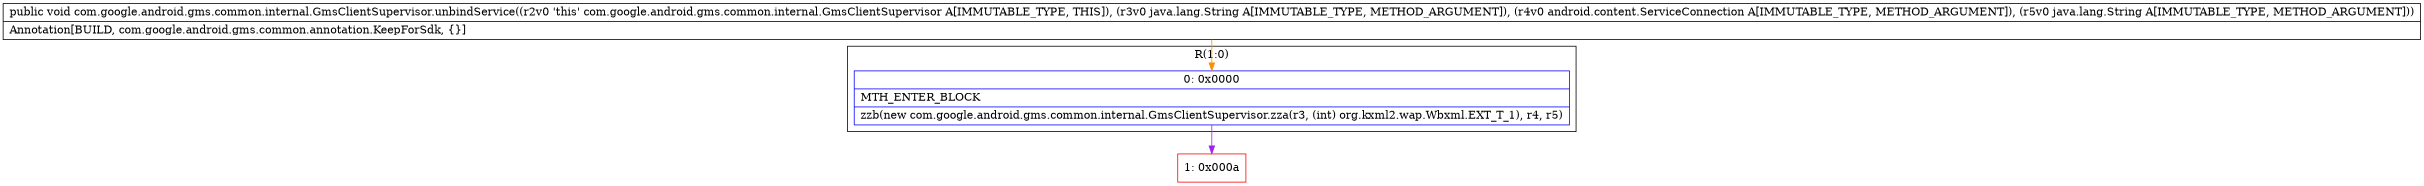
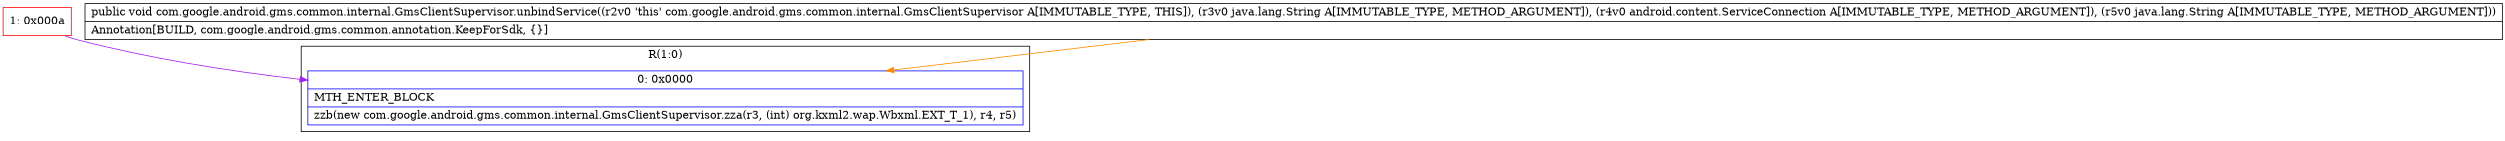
edge "0: 0x0000" -> "1: 0x000a": reversed
